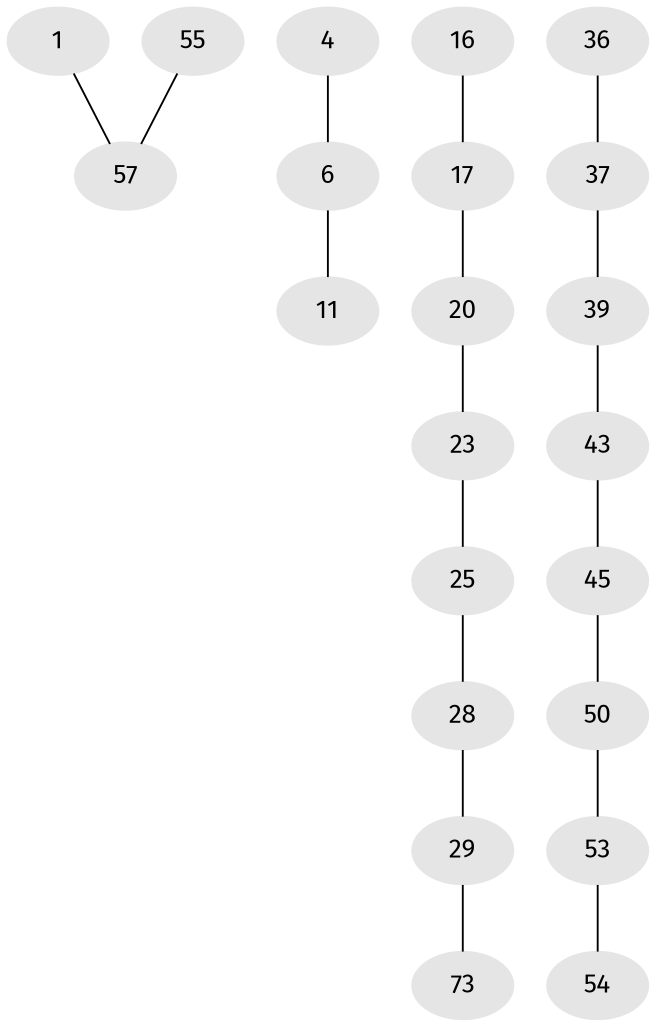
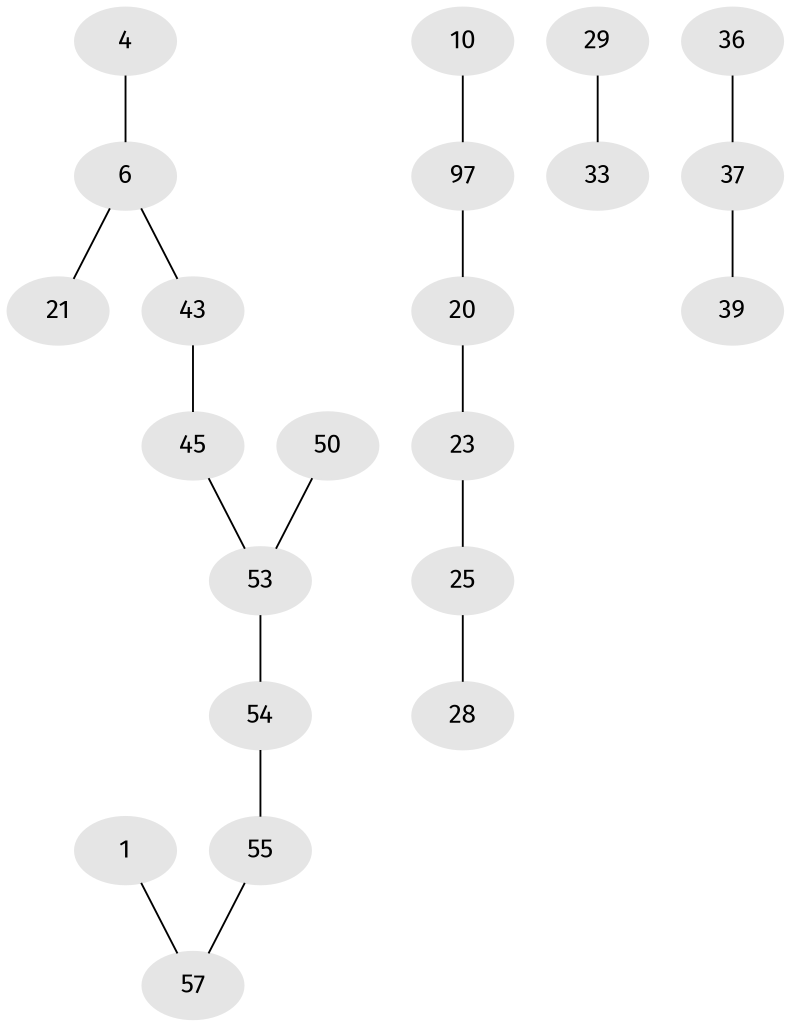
node "16": label "16" -> "10"
node "17": label "17" -> "97"
node "11": label "11" -> "21"
edge "39" -- "43": now "6" -- "43"
edge "45" -- "50": now "45" -- "53"
edge "54" -- "55": added
edge "28" -- "29": removed
node "73": label "73" -> "33"
